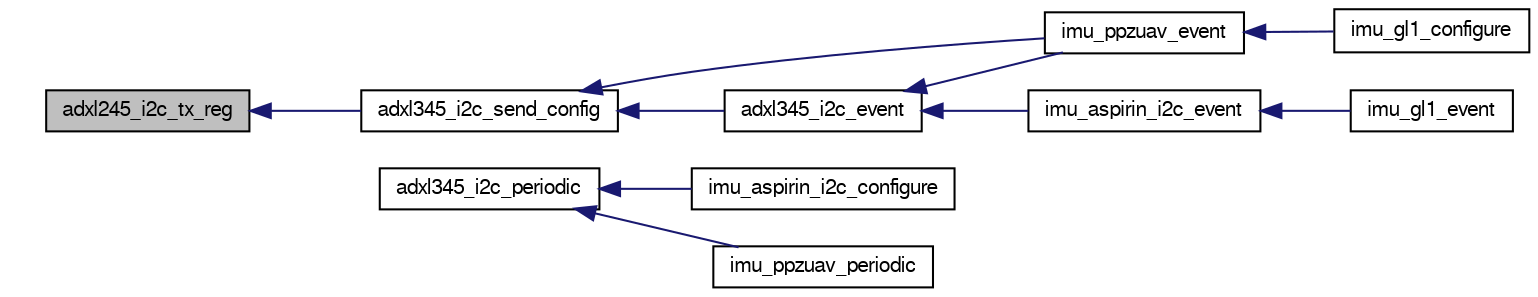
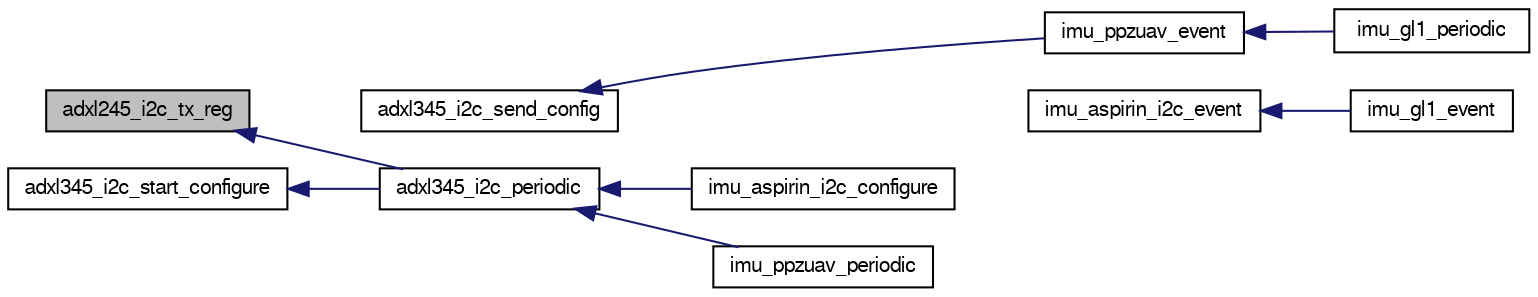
node "imu_gl1_configure": label "imu_gl1_configure" -> "imu_gl1_periodic"
edge "adxl345_i2c_send_config" -> "adxl245_i2c_tx_reg": now "adxl345_i2c_periodic" -> "adxl245_i2c_tx_reg"
node "adxl345_i2c_event": removed
node "adxl345_i2c_start_configure": added
